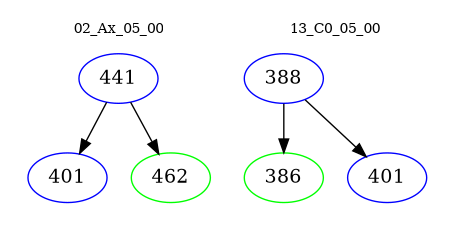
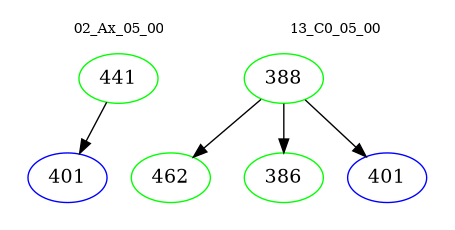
node "441": color blue -> green
node "388": color blue -> green
edge "441" -> "462": now "388" -> "462"
